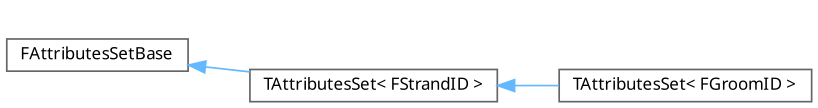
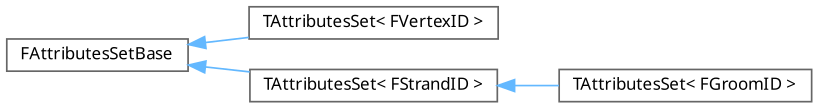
node "TAttributesSet< FVertexID >": added
